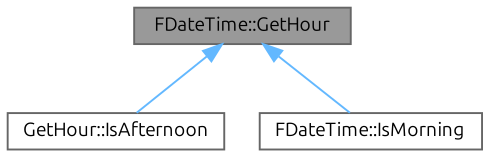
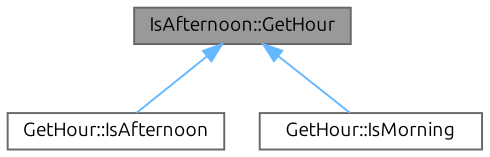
node "FDateTime::GetHour": label "FDateTime::GetHour" -> "IsAfternoon::GetHour"
node "FDateTime::IsMorning": label "FDateTime::IsMorning" -> "GetHour::IsMorning"
